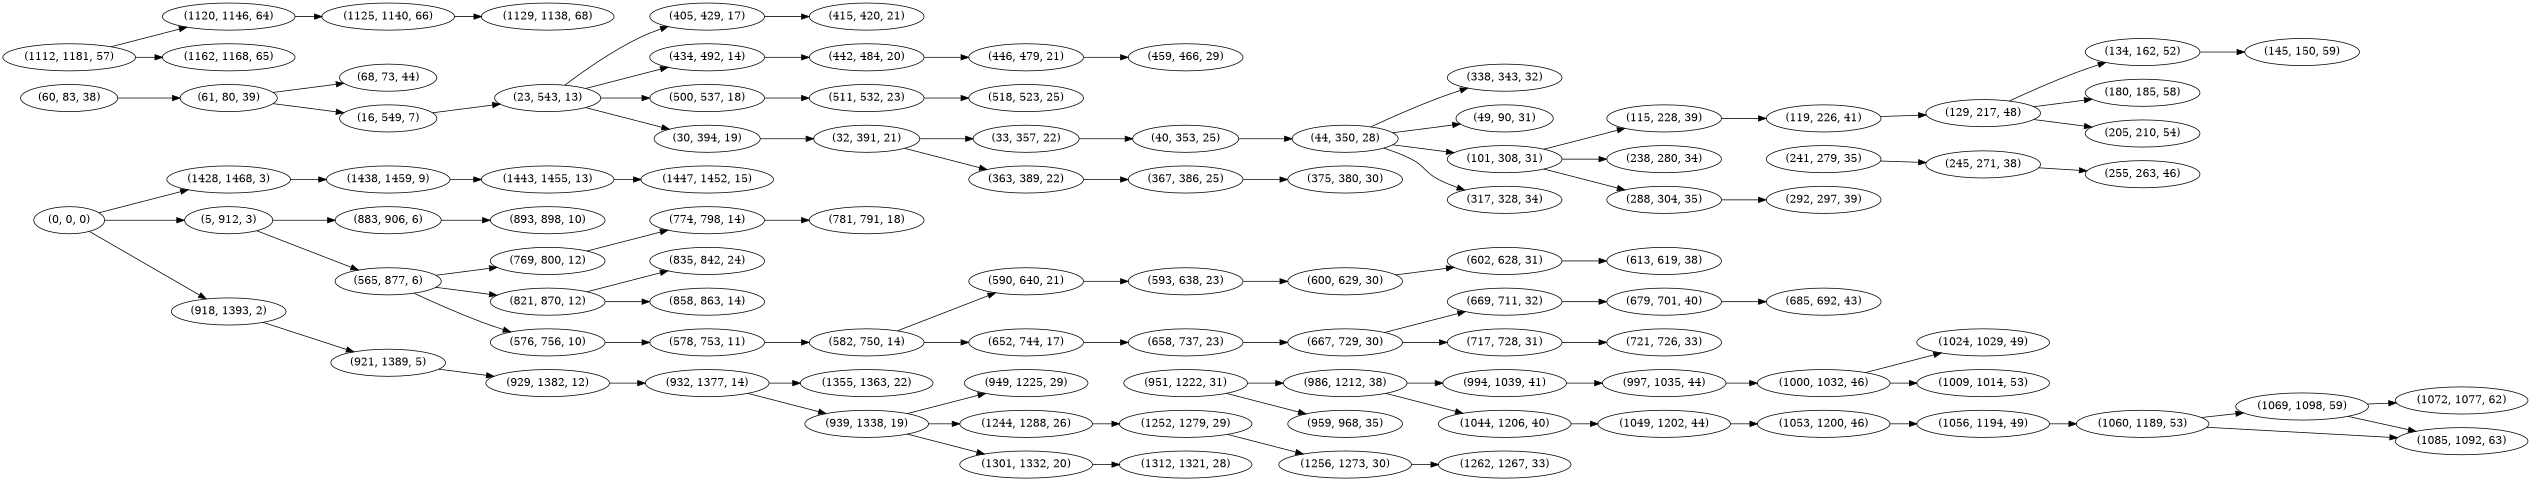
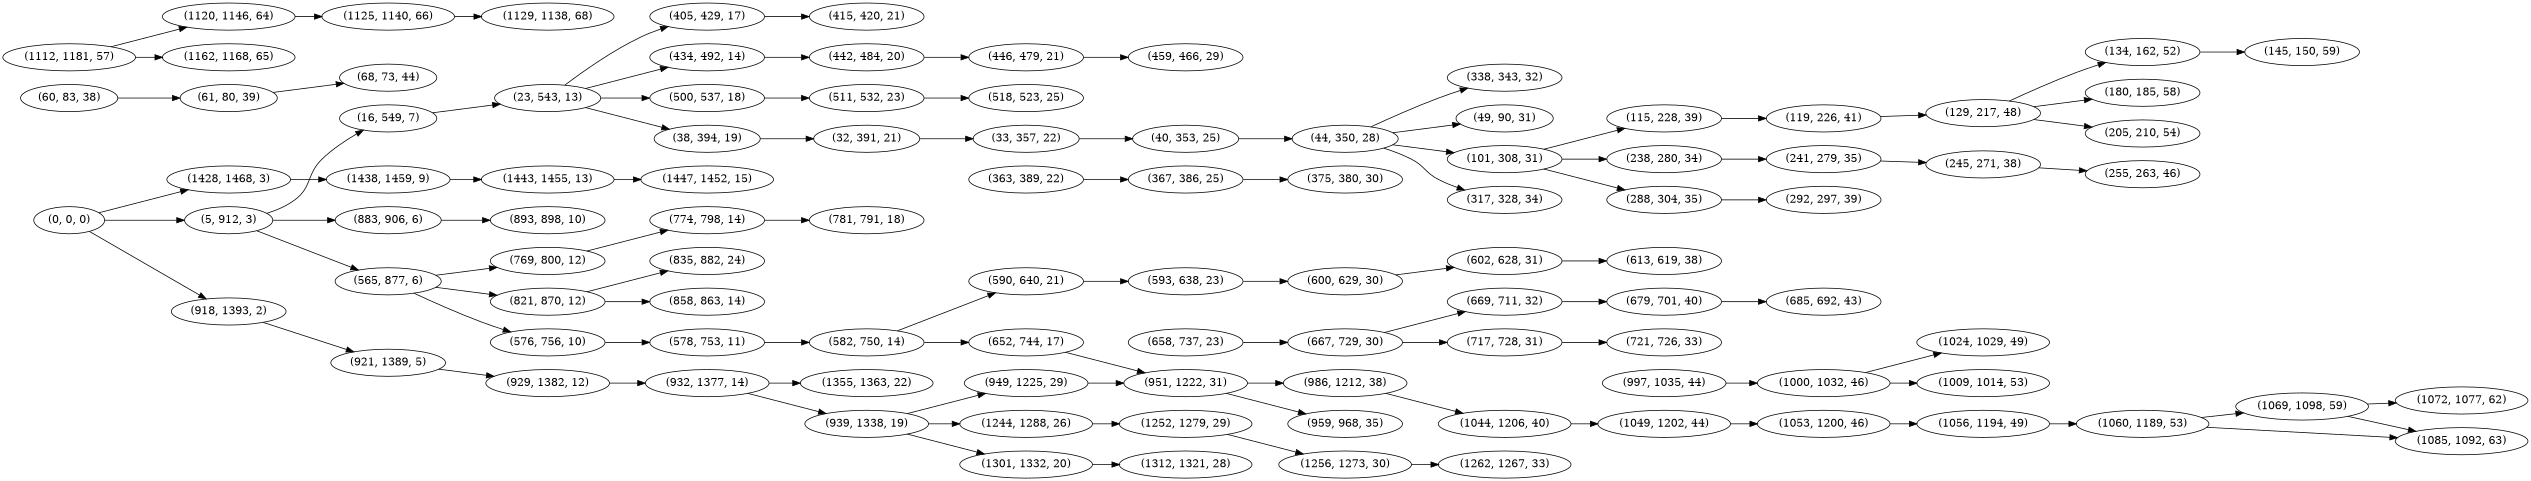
edge "(61, 80, 39)" -> "(16, 549, 7)": now "(5, 912, 3)" -> "(16, 549, 7)"
node "(30, 394, 19)": label "(30, 394, 19)" -> "(38, 394, 19)"
edge "(32, 391, 21)" -> "(363, 389, 22)": removed
edge "(238, 280, 34)" -> "(241, 279, 35)": added
node "(835, 842, 24)": label "(835, 842, 24)" -> "(835, 882, 24)"
edge "(652, 744, 17)" -> "(658, 737, 23)": now "(652, 744, 17)" -> "(951, 1222, 31)"
edge "(949, 1225, 29)" -> "(951, 1222, 31)": added
node "(994, 1039, 41)": removed
